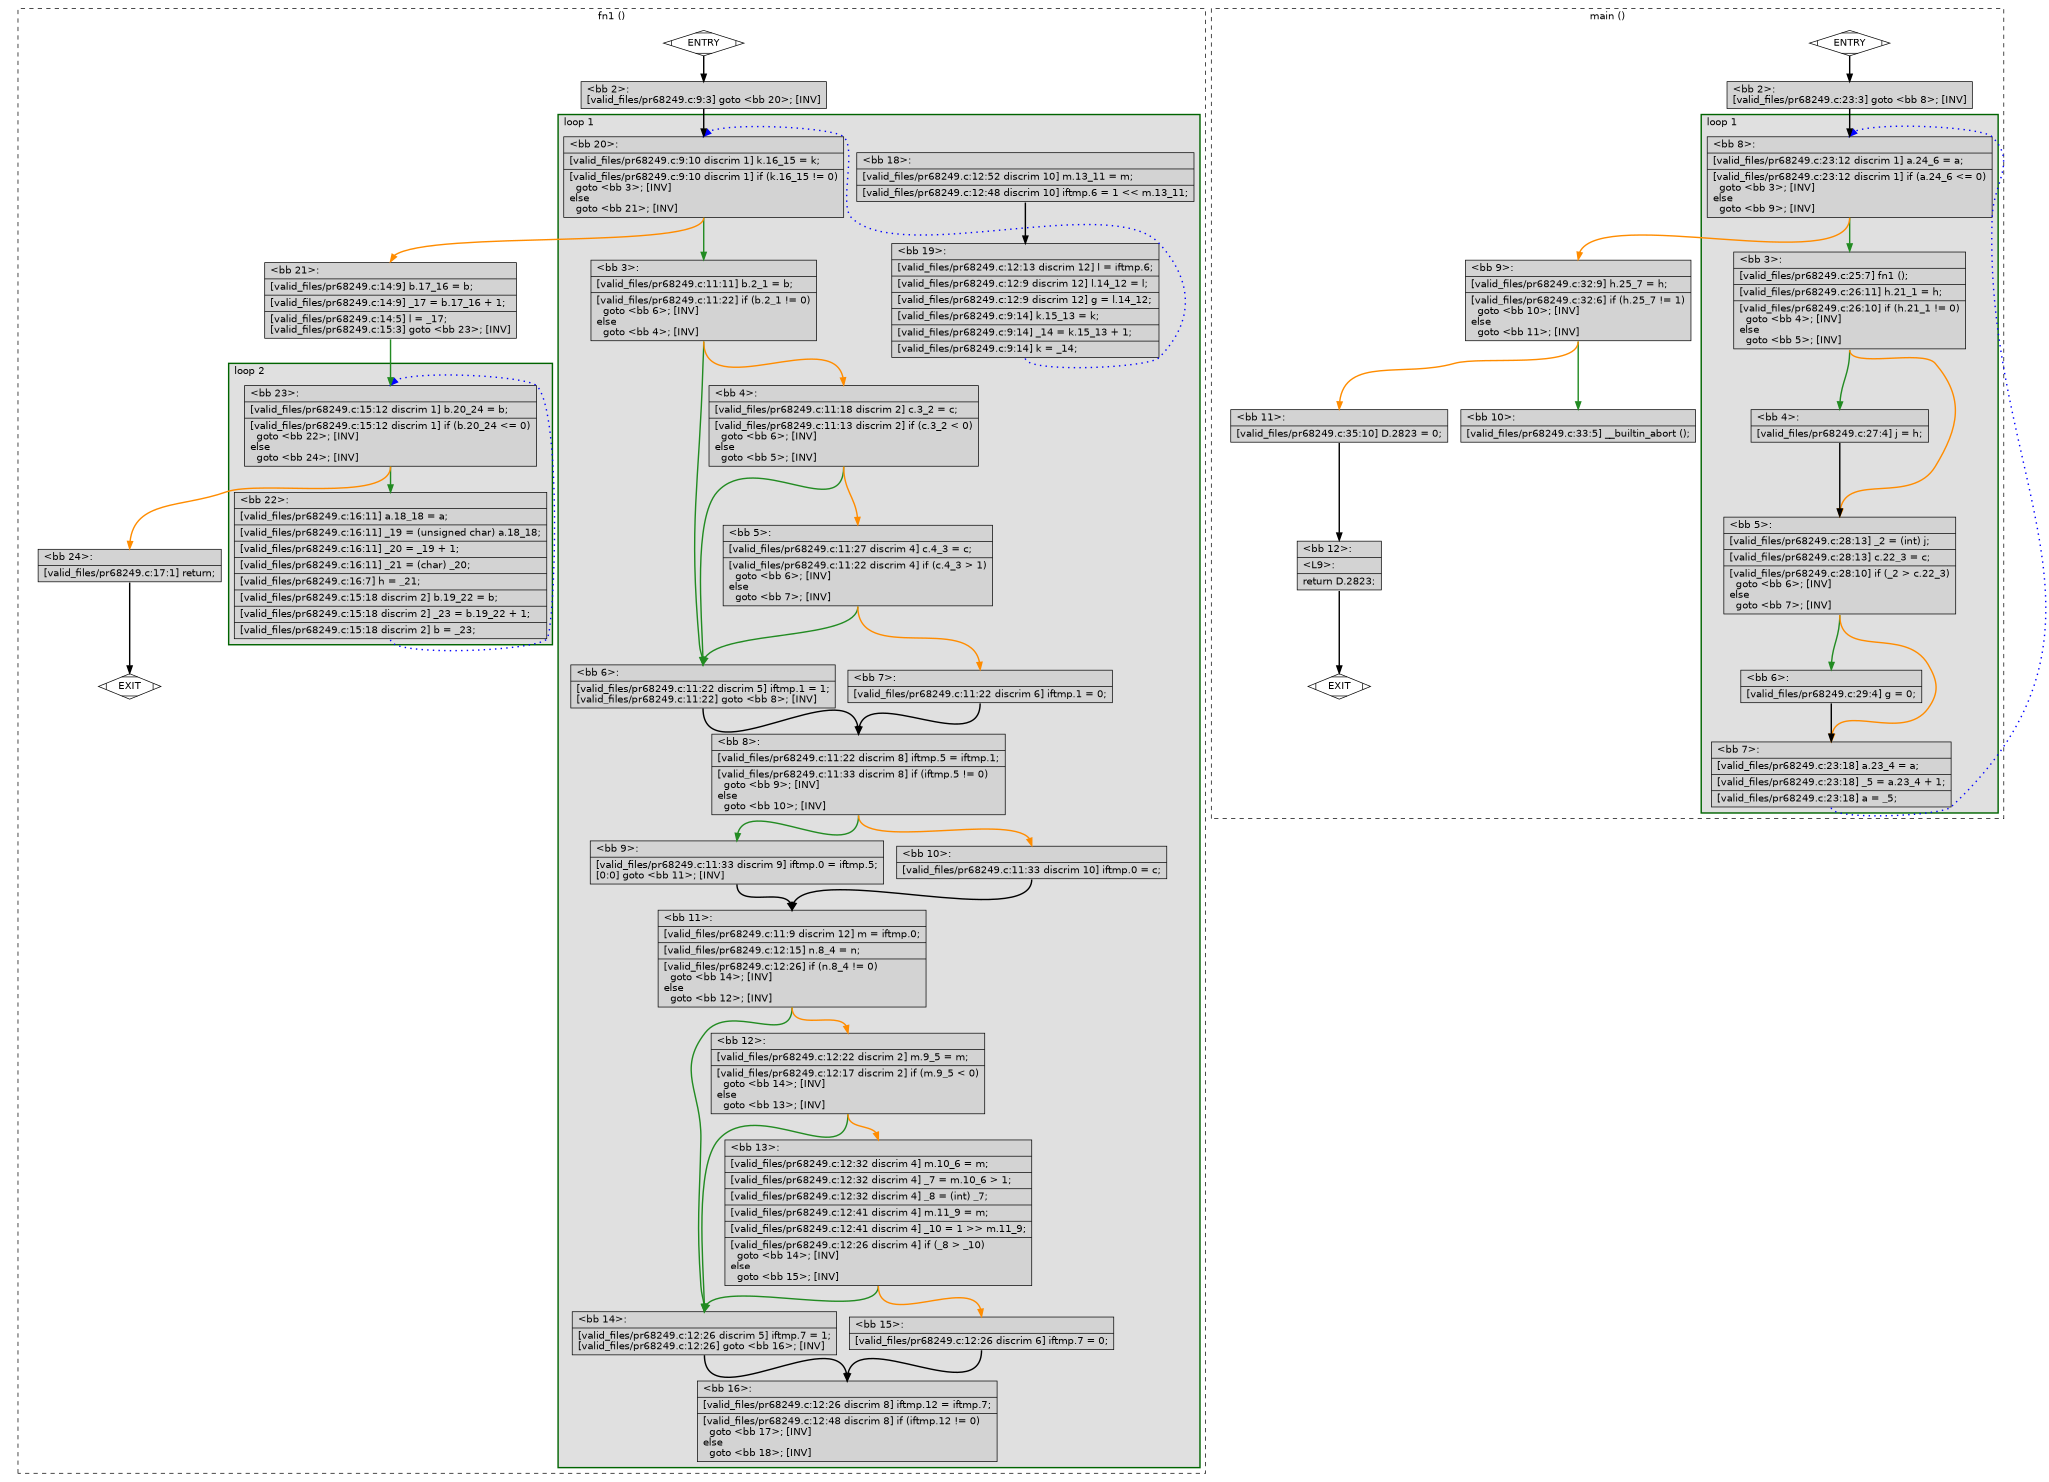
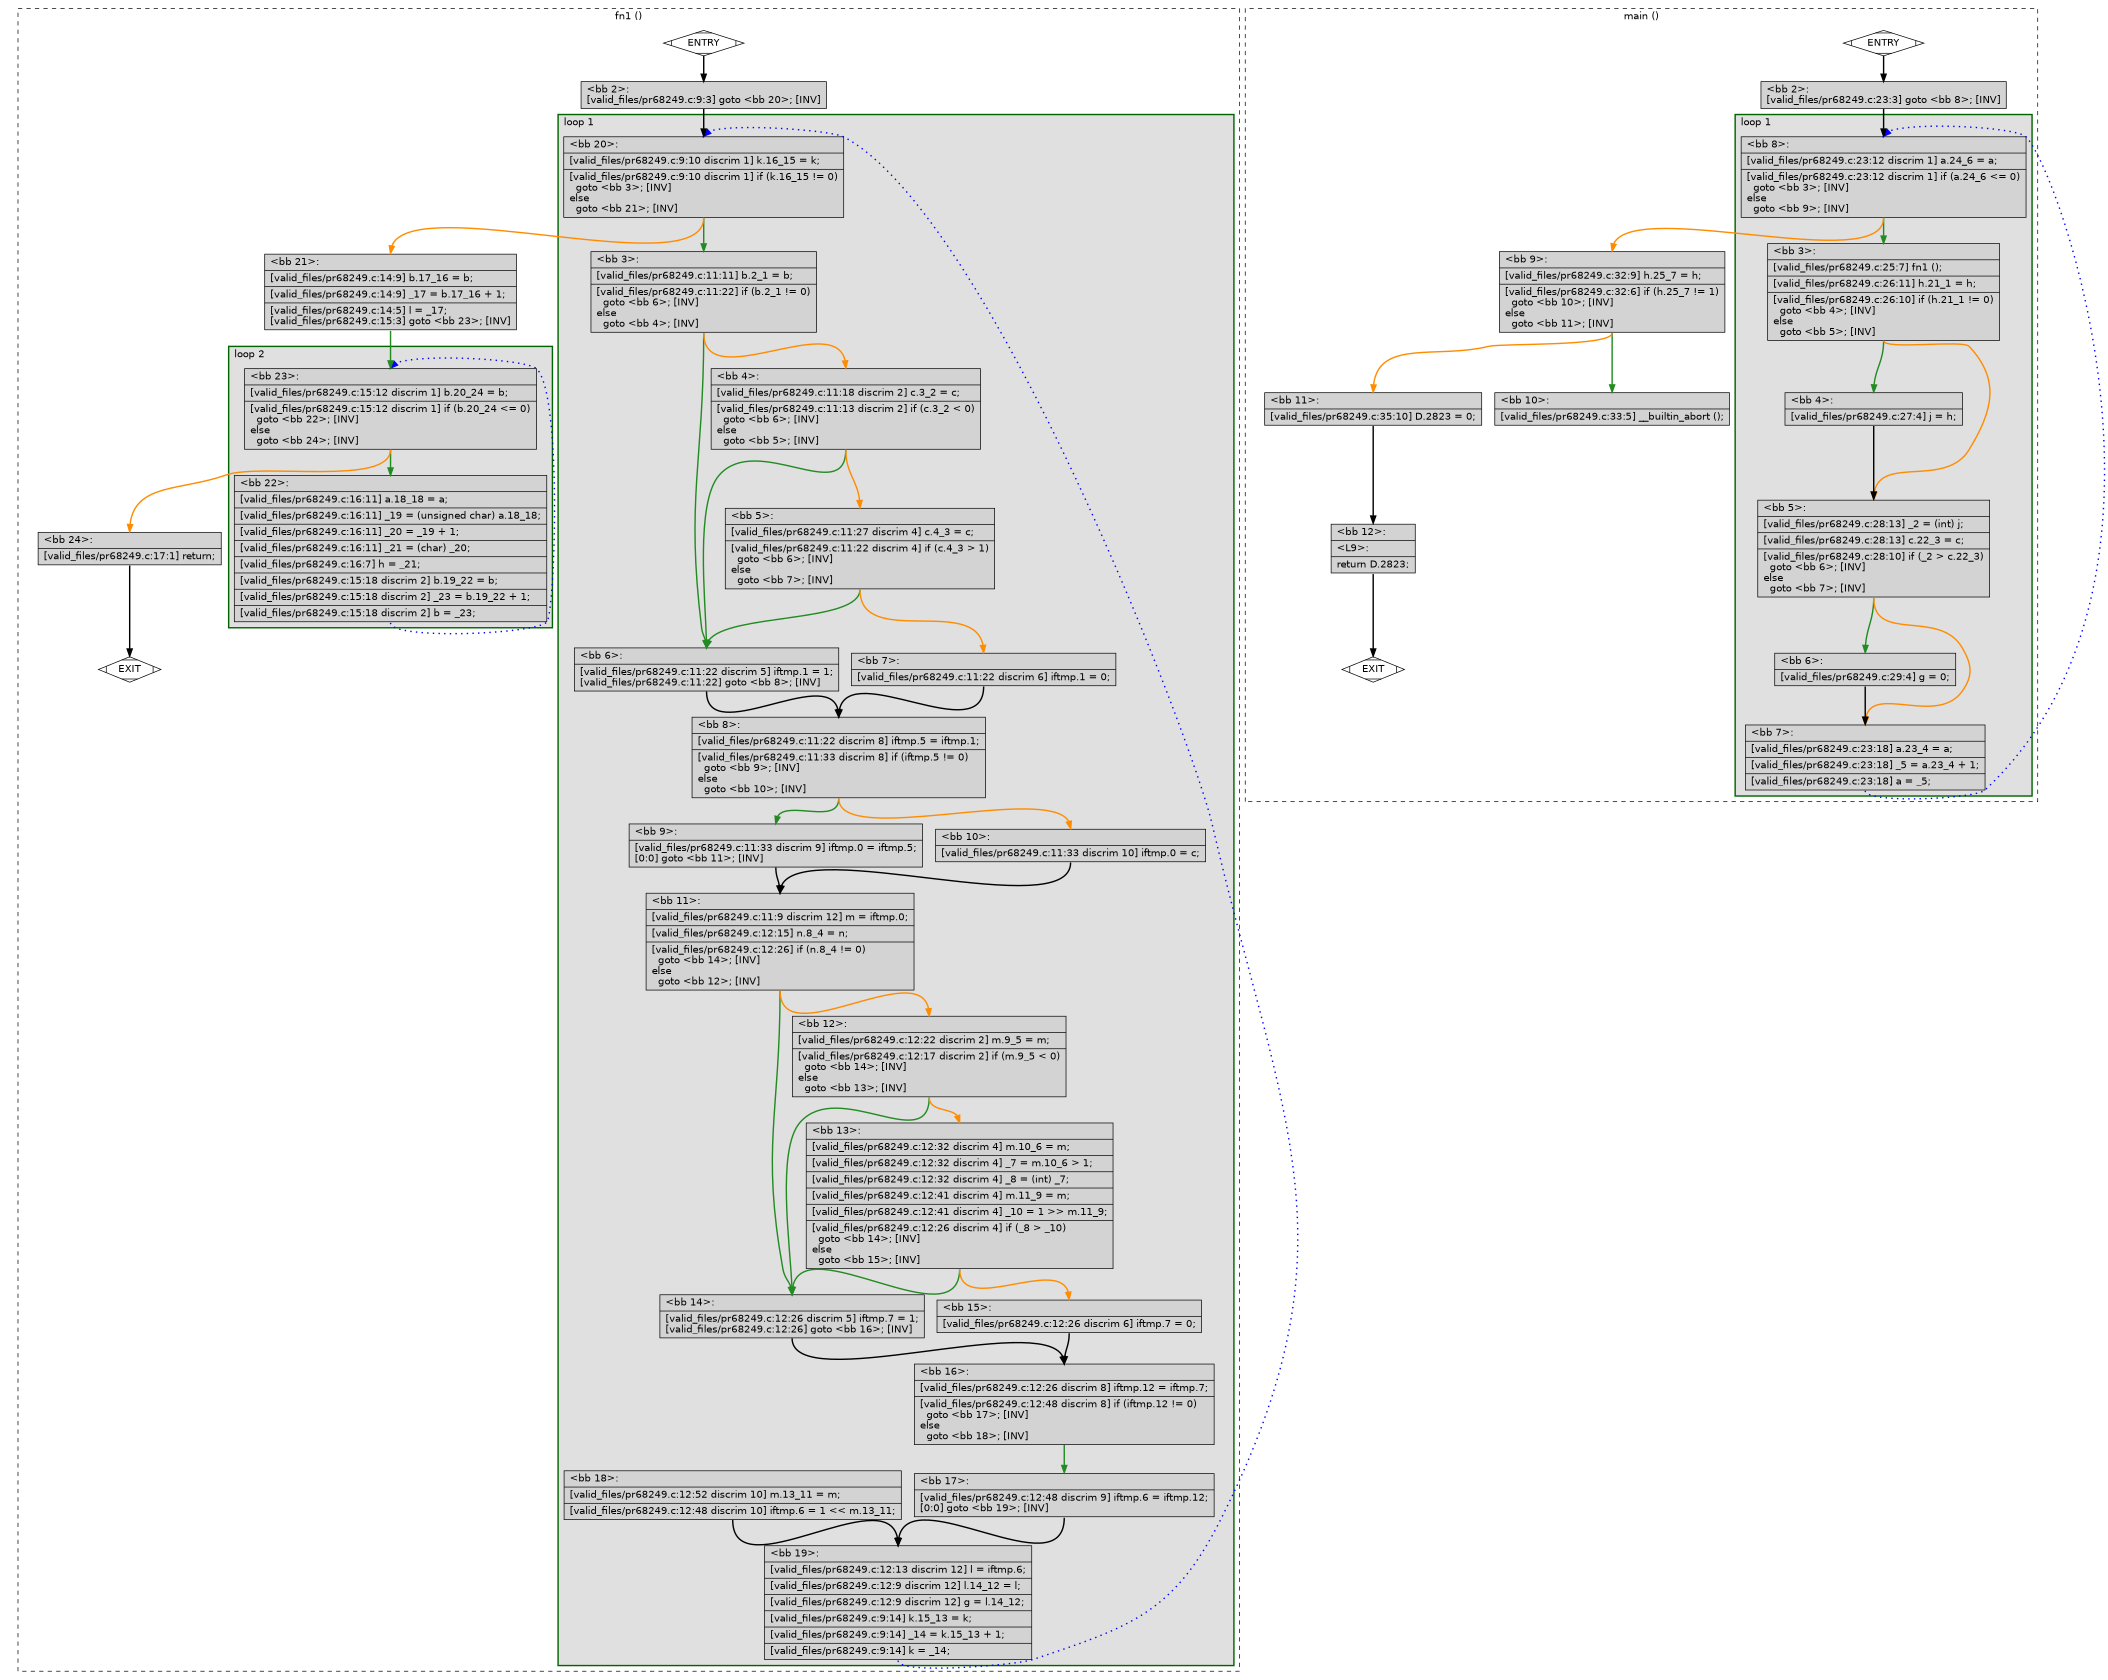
node "<bb 17>:": added
